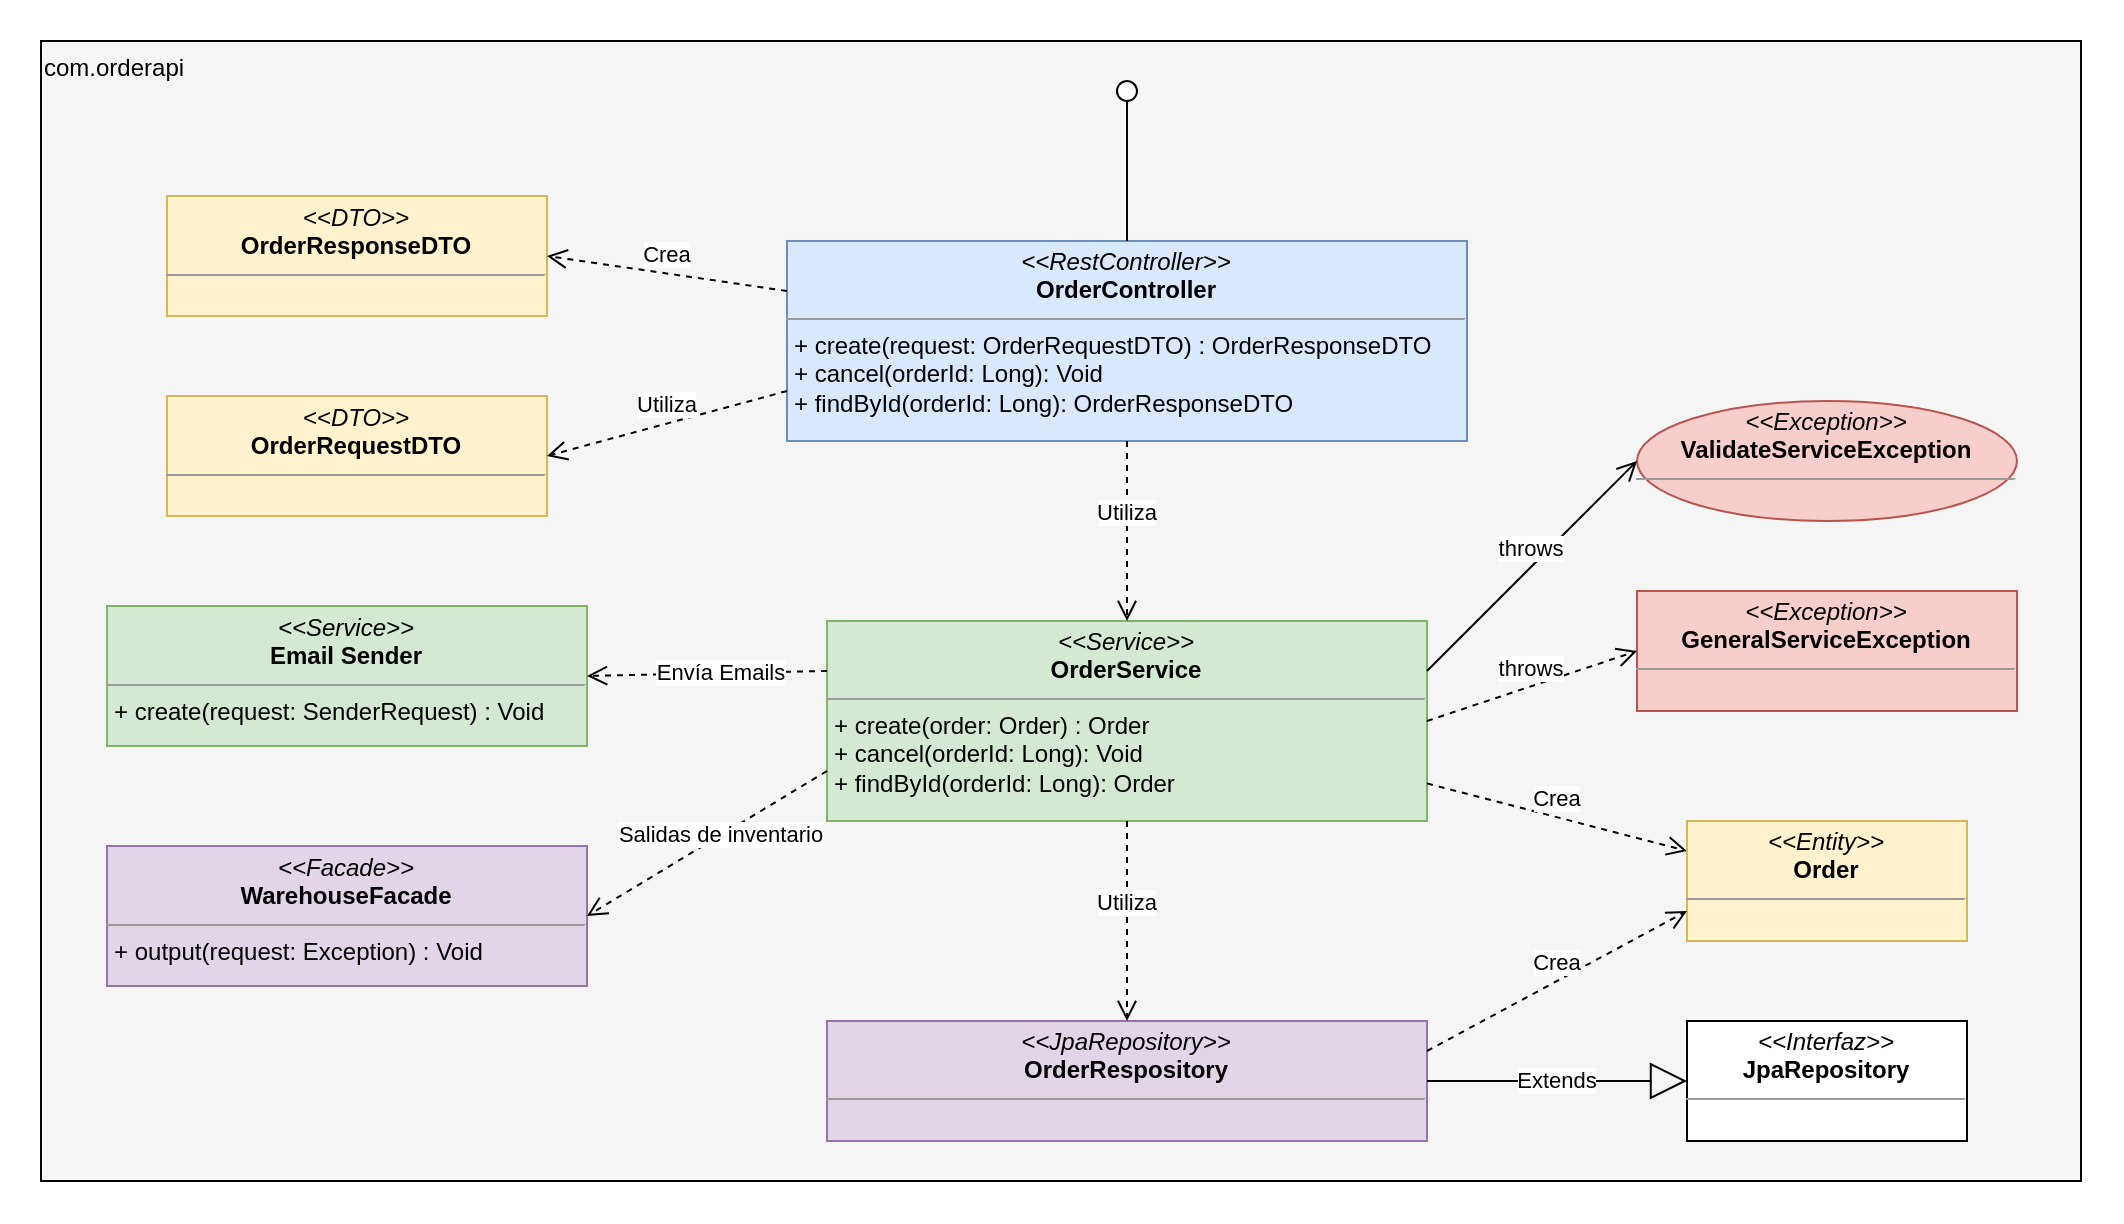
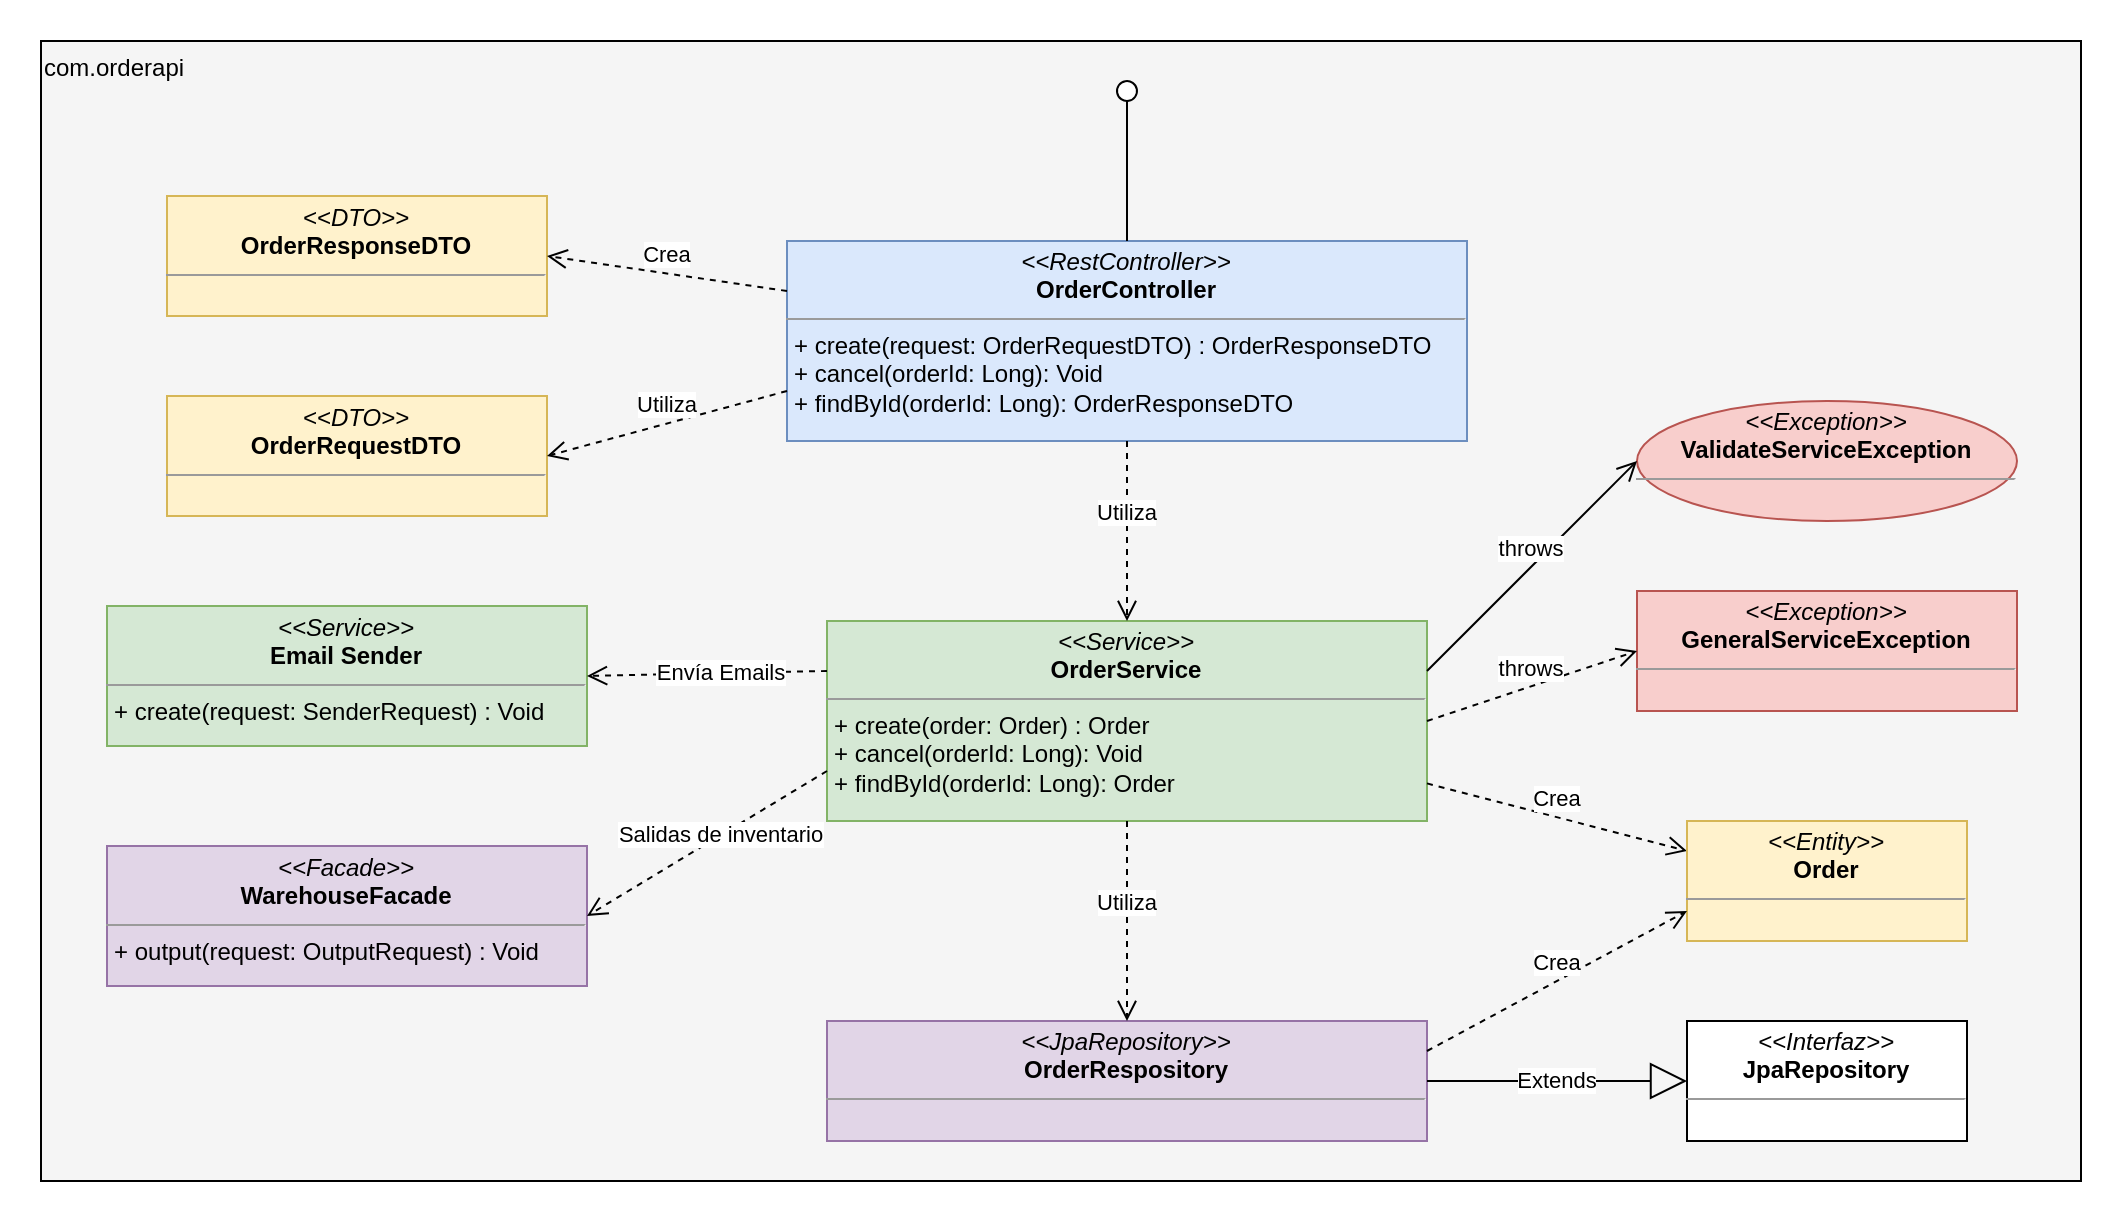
node "<<Facade>> WarehouseFacade + output(request: Exception) : Void": label "<<Facade>> WarehouseFacade + output(request: Exception) : Void" -> "<<Facade>> WarehouseFacade + output(request: OutputRequest) : Void"
